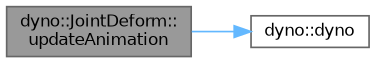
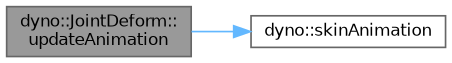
node "dyno::dyno": label "dyno::dyno" -> "dyno::skinAnimation"
